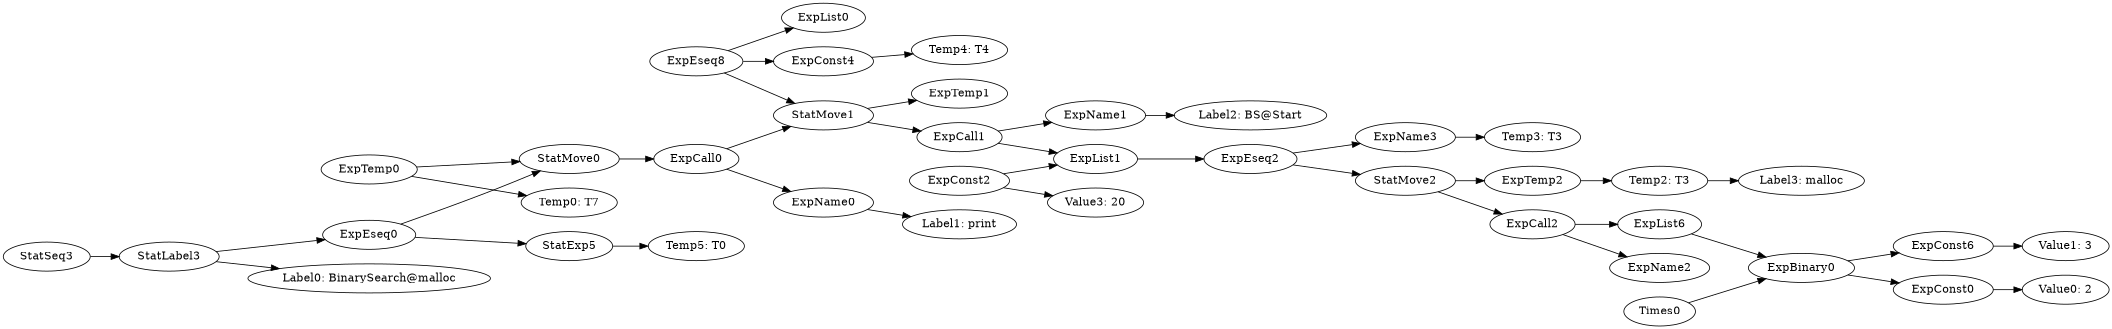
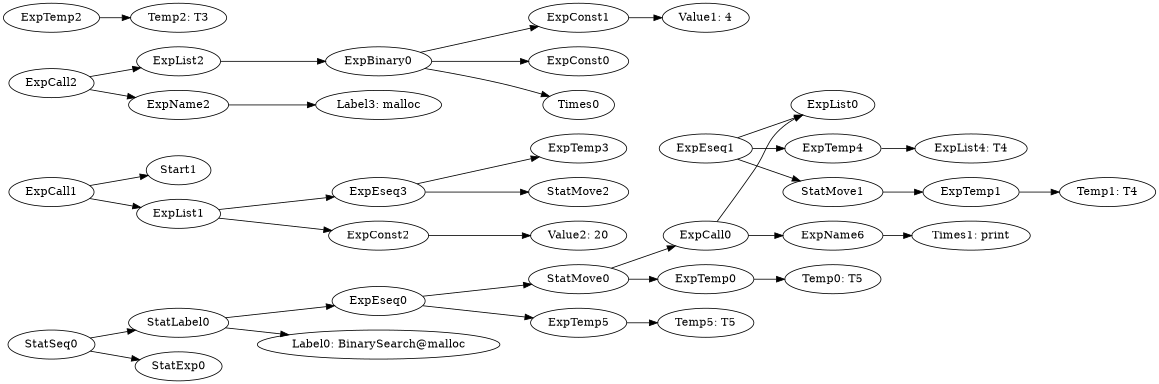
node "Temp4: T4": label "Temp4: T4" -> "ExpList4: T4"
node "ExpEseq8": label "ExpEseq8" -> "ExpEseq1"
node "ExpConst4": label "ExpConst4" -> "ExpTemp4"
node "ExpName1": label "ExpName1" -> "Start1"
node "Label2: BS@Start": removed
edge "StatMove1" -> "ExpCall1": removed
node "ExpName3": label "ExpName3" -> "ExpTemp3"
node "Temp3: T3": removed
edge "ExpCall0" -> "StatMove1": now "ExpCall0" -> "ExpList0"
node "ExpEseq2": label "ExpEseq2" -> "ExpEseq3"
edge "ExpTemp0" -> "StatMove0": reversed
edge "ExpConst2" -> "ExpList1": reversed
edge "StatMove2" -> "ExpTemp2": removed
edge "Temp2: T3" -> "Label3: malloc": now "ExpName2" -> "Label3: malloc"
node "Temp1: T4": added
edge "StatMove2" -> "ExpCall2": removed
node "Temp0: T7": label "Temp0: T7" -> "Temp0: T5"
node "ExpName0": label "ExpName0" -> "ExpName6"
node "Value3: 20": label "Value3: 20" -> "Value2: 20"
node "Label1: print": label "Label1: print" -> "Times1: print"
node "ExpList6": label "ExpList6" -> "ExpList2"
node "StatExp5": label "StatExp5" -> "ExpTemp5"
node "Temp5: T0": label "Temp5: T0" -> "Temp5: T5"
node "ExpConst6": label "ExpConst6" -> "ExpConst1"
node "Value1: 3": label "Value1: 3" -> "Value1: 4"
node "StatSeq3": label "StatSeq3" -> "StatSeq0"
node "StatLabel3": label "StatLabel3" -> "StatLabel0"
node "Value0: 2": removed
edge "Times0" -> "ExpBinary0": reversed
node "StatExp0": added
